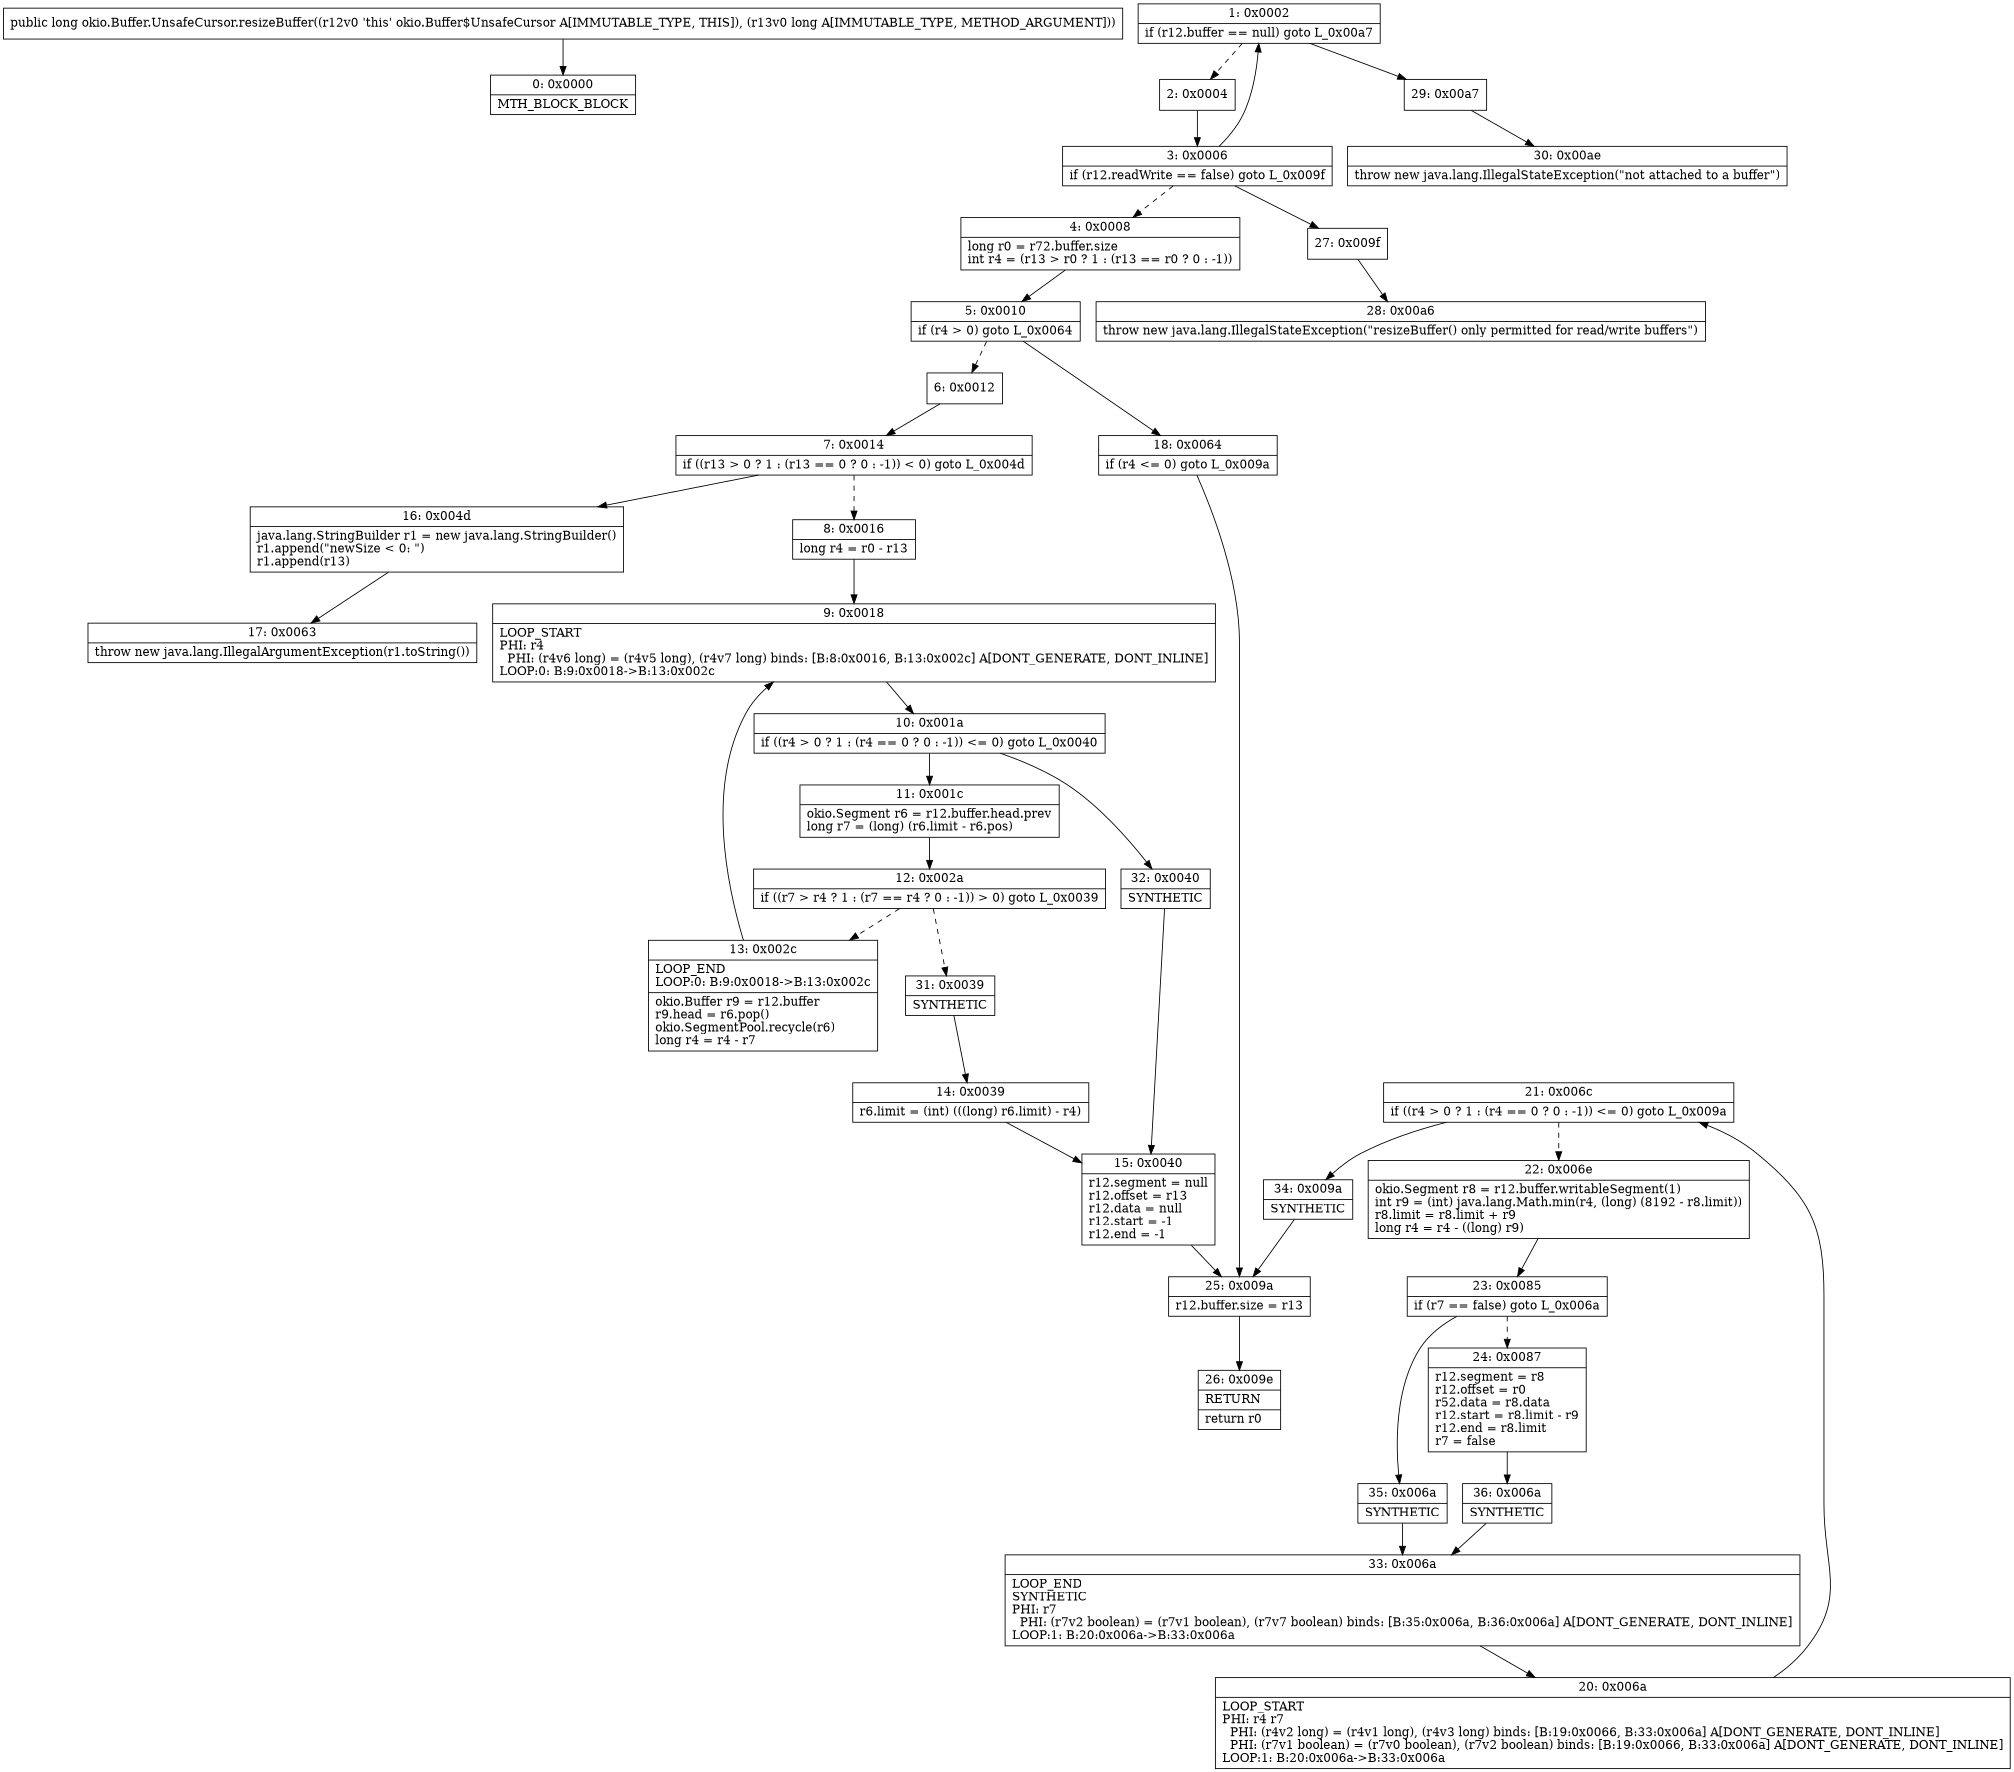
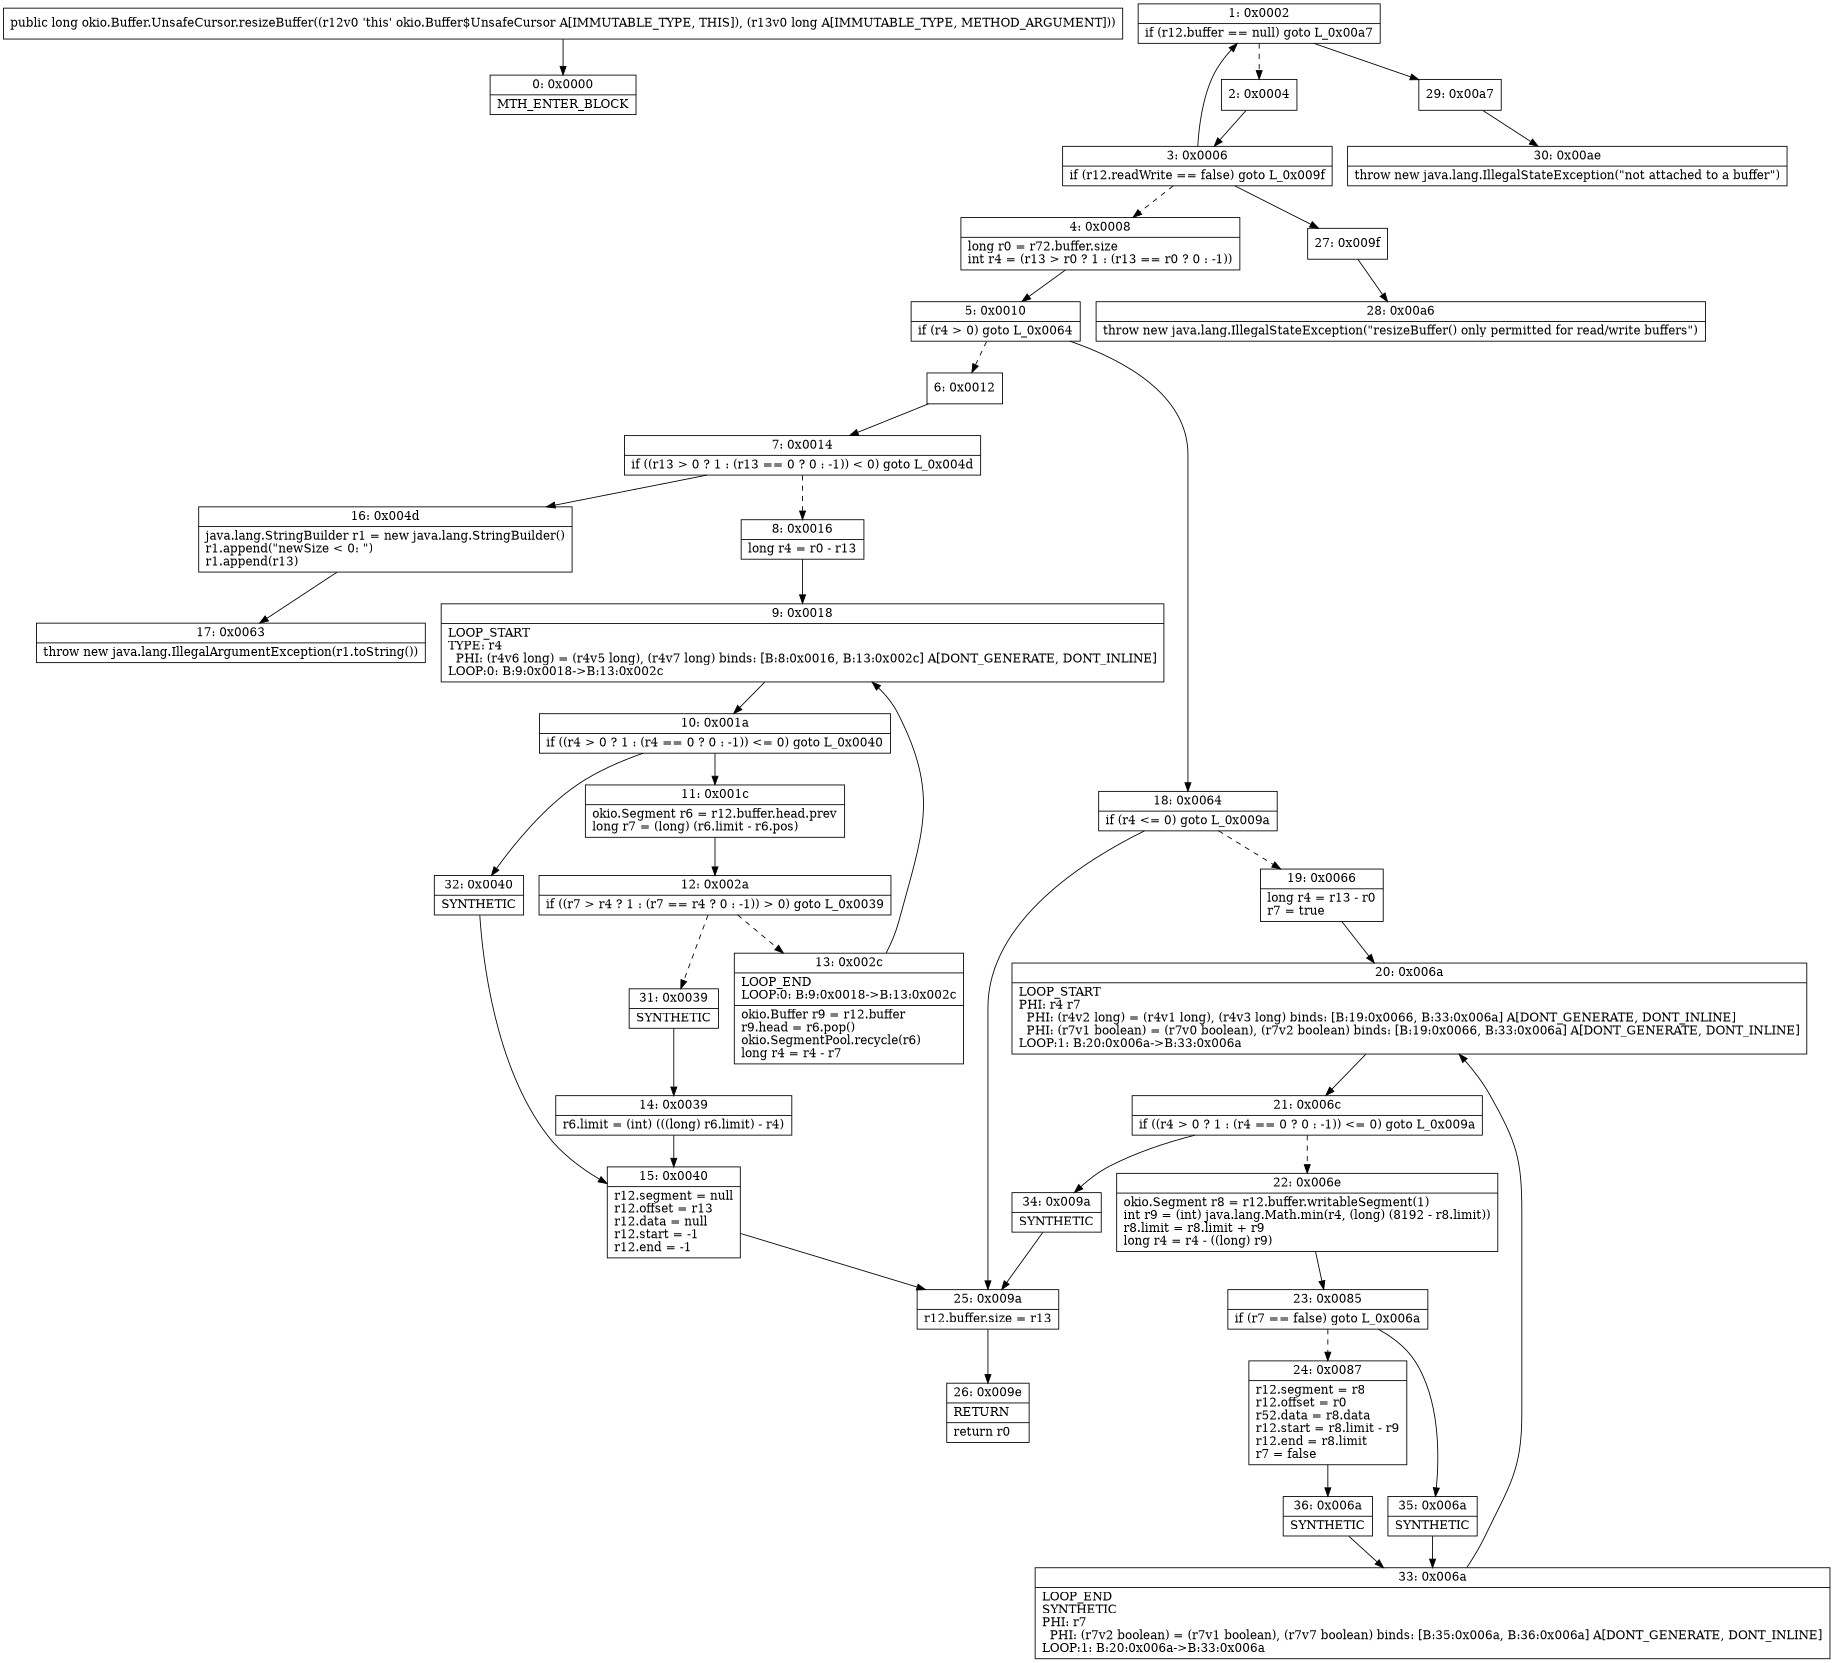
node "0: 0x0000": text "MTH_BLOCK_BLOCK" -> "MTH_ENTER_BLOCK"
node "9: 0x0018": text "PHI: r4" -> "TYPE: r4"
node "19: 0x0066": added
